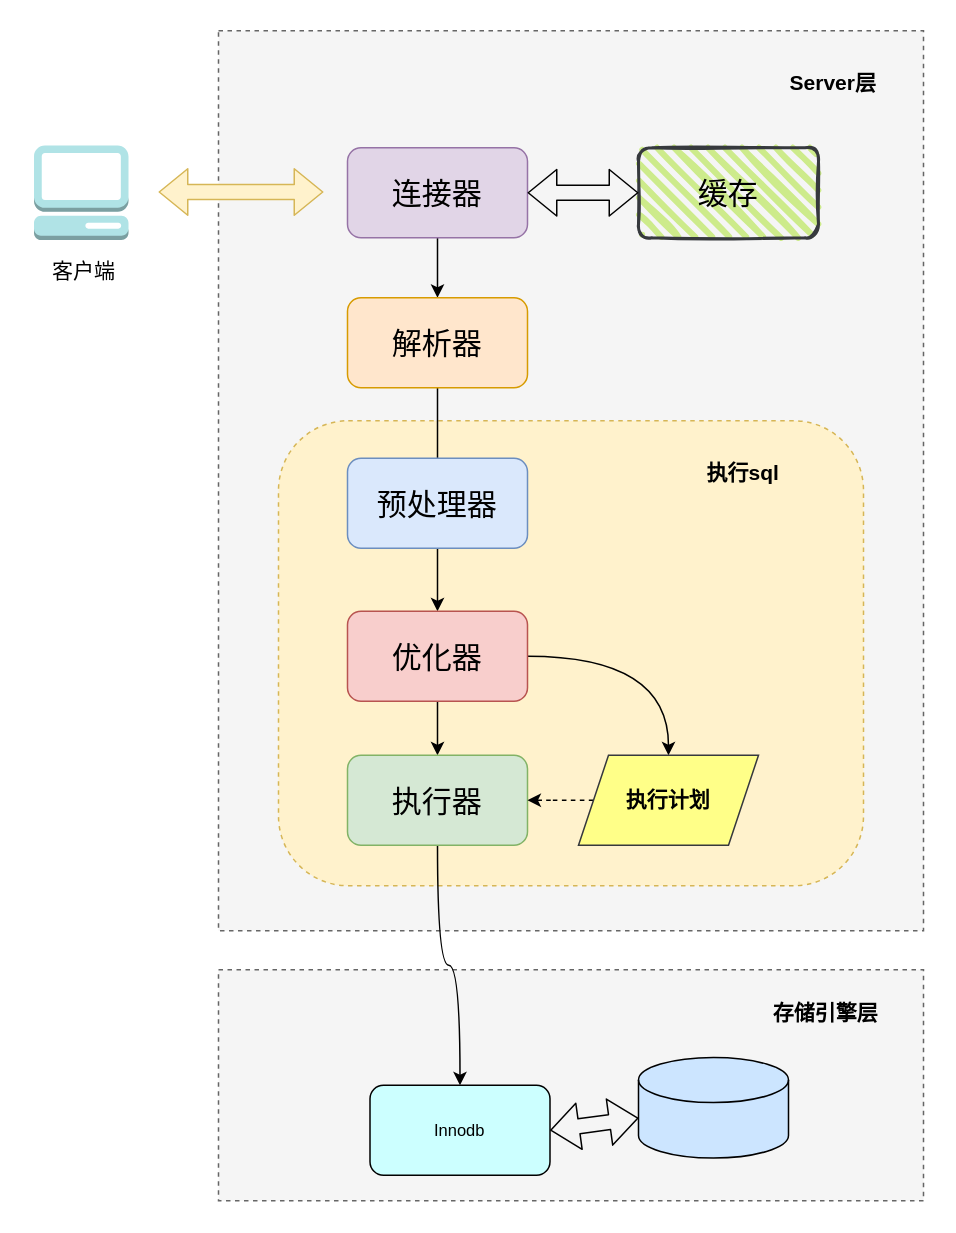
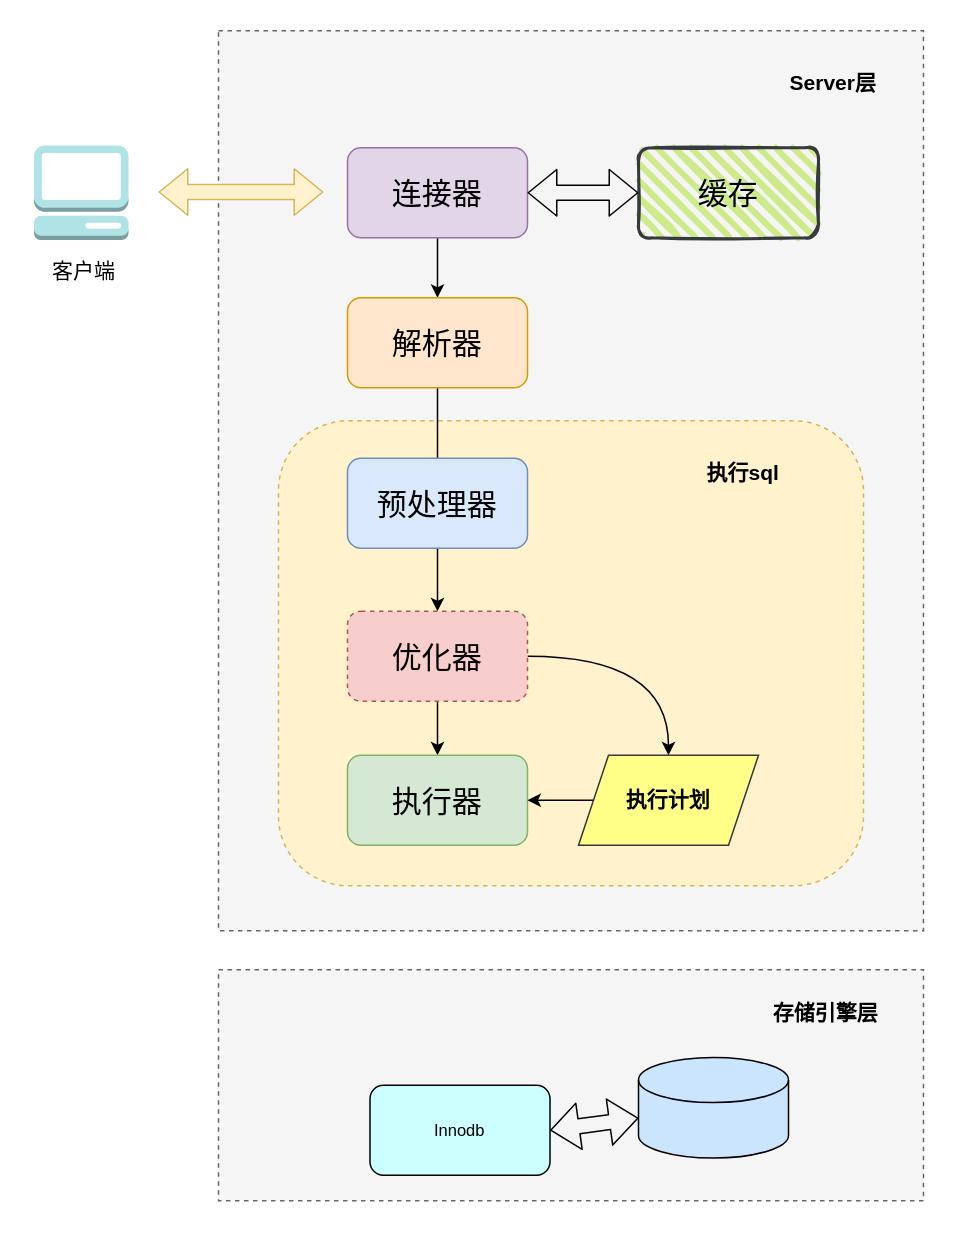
node "优化器": style solid -> dashed
edge "执行计划" -> "执行器": style dashed -> solid
edge "执行器" -> "Innodb": removed
